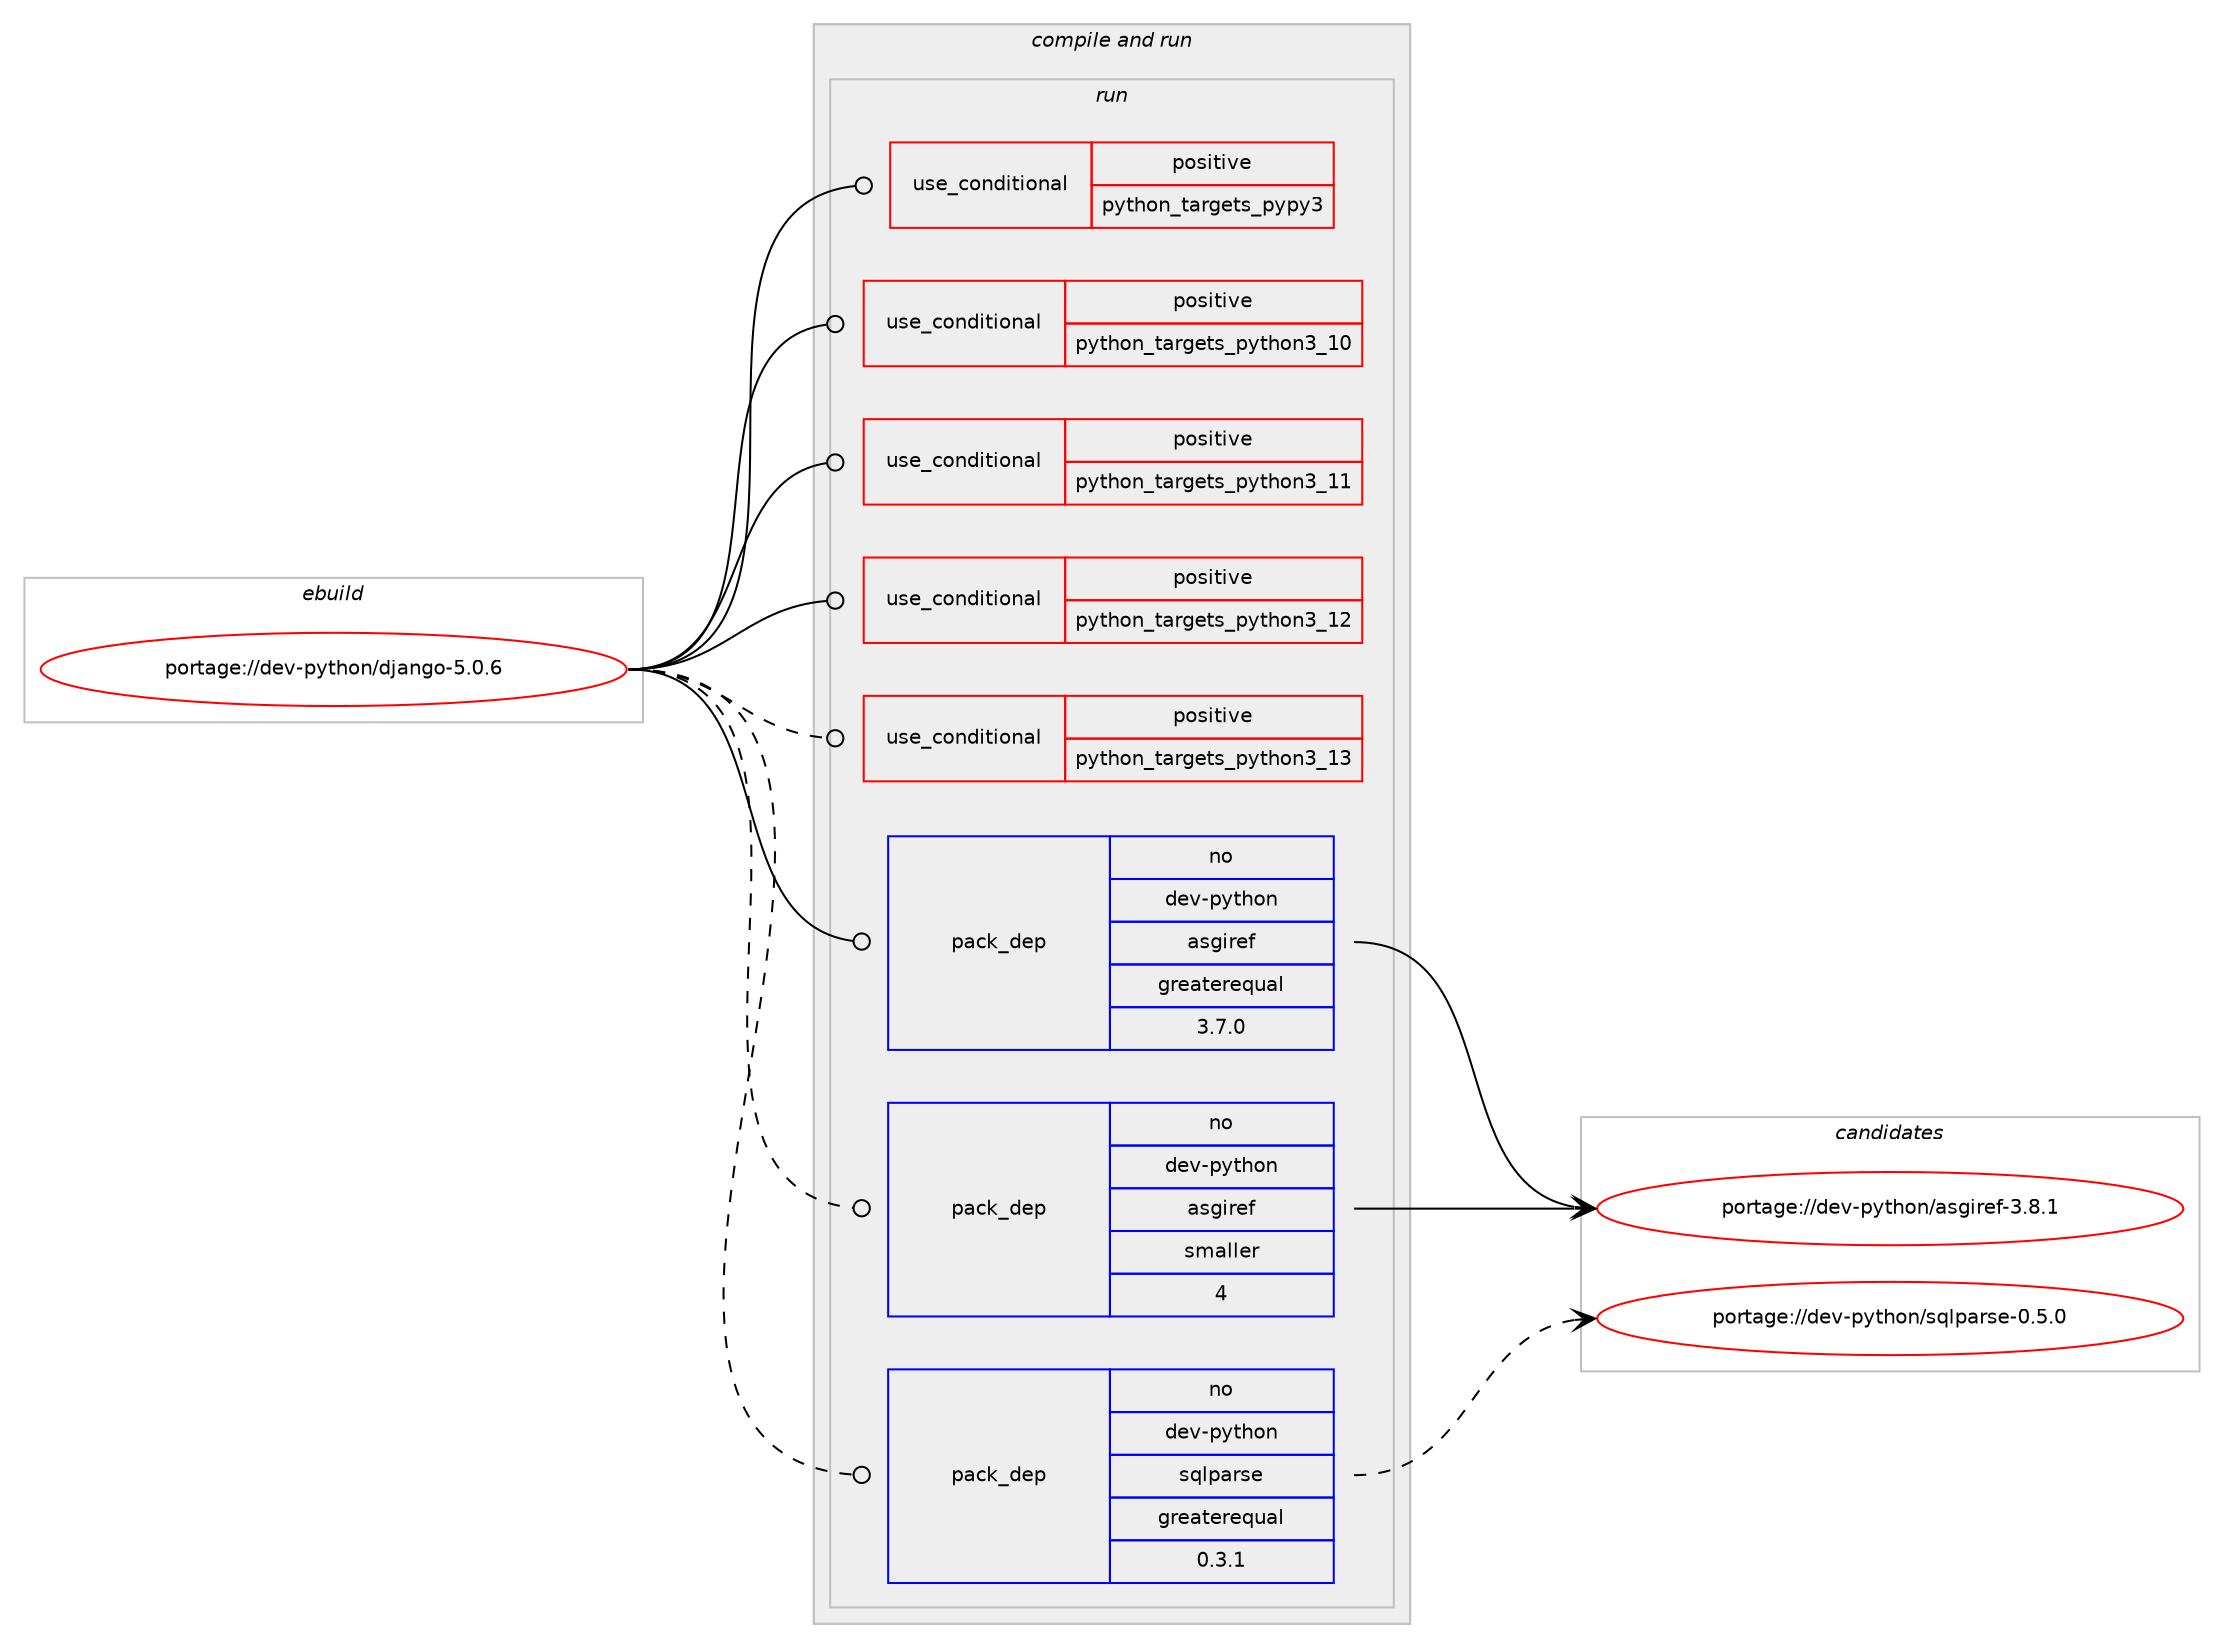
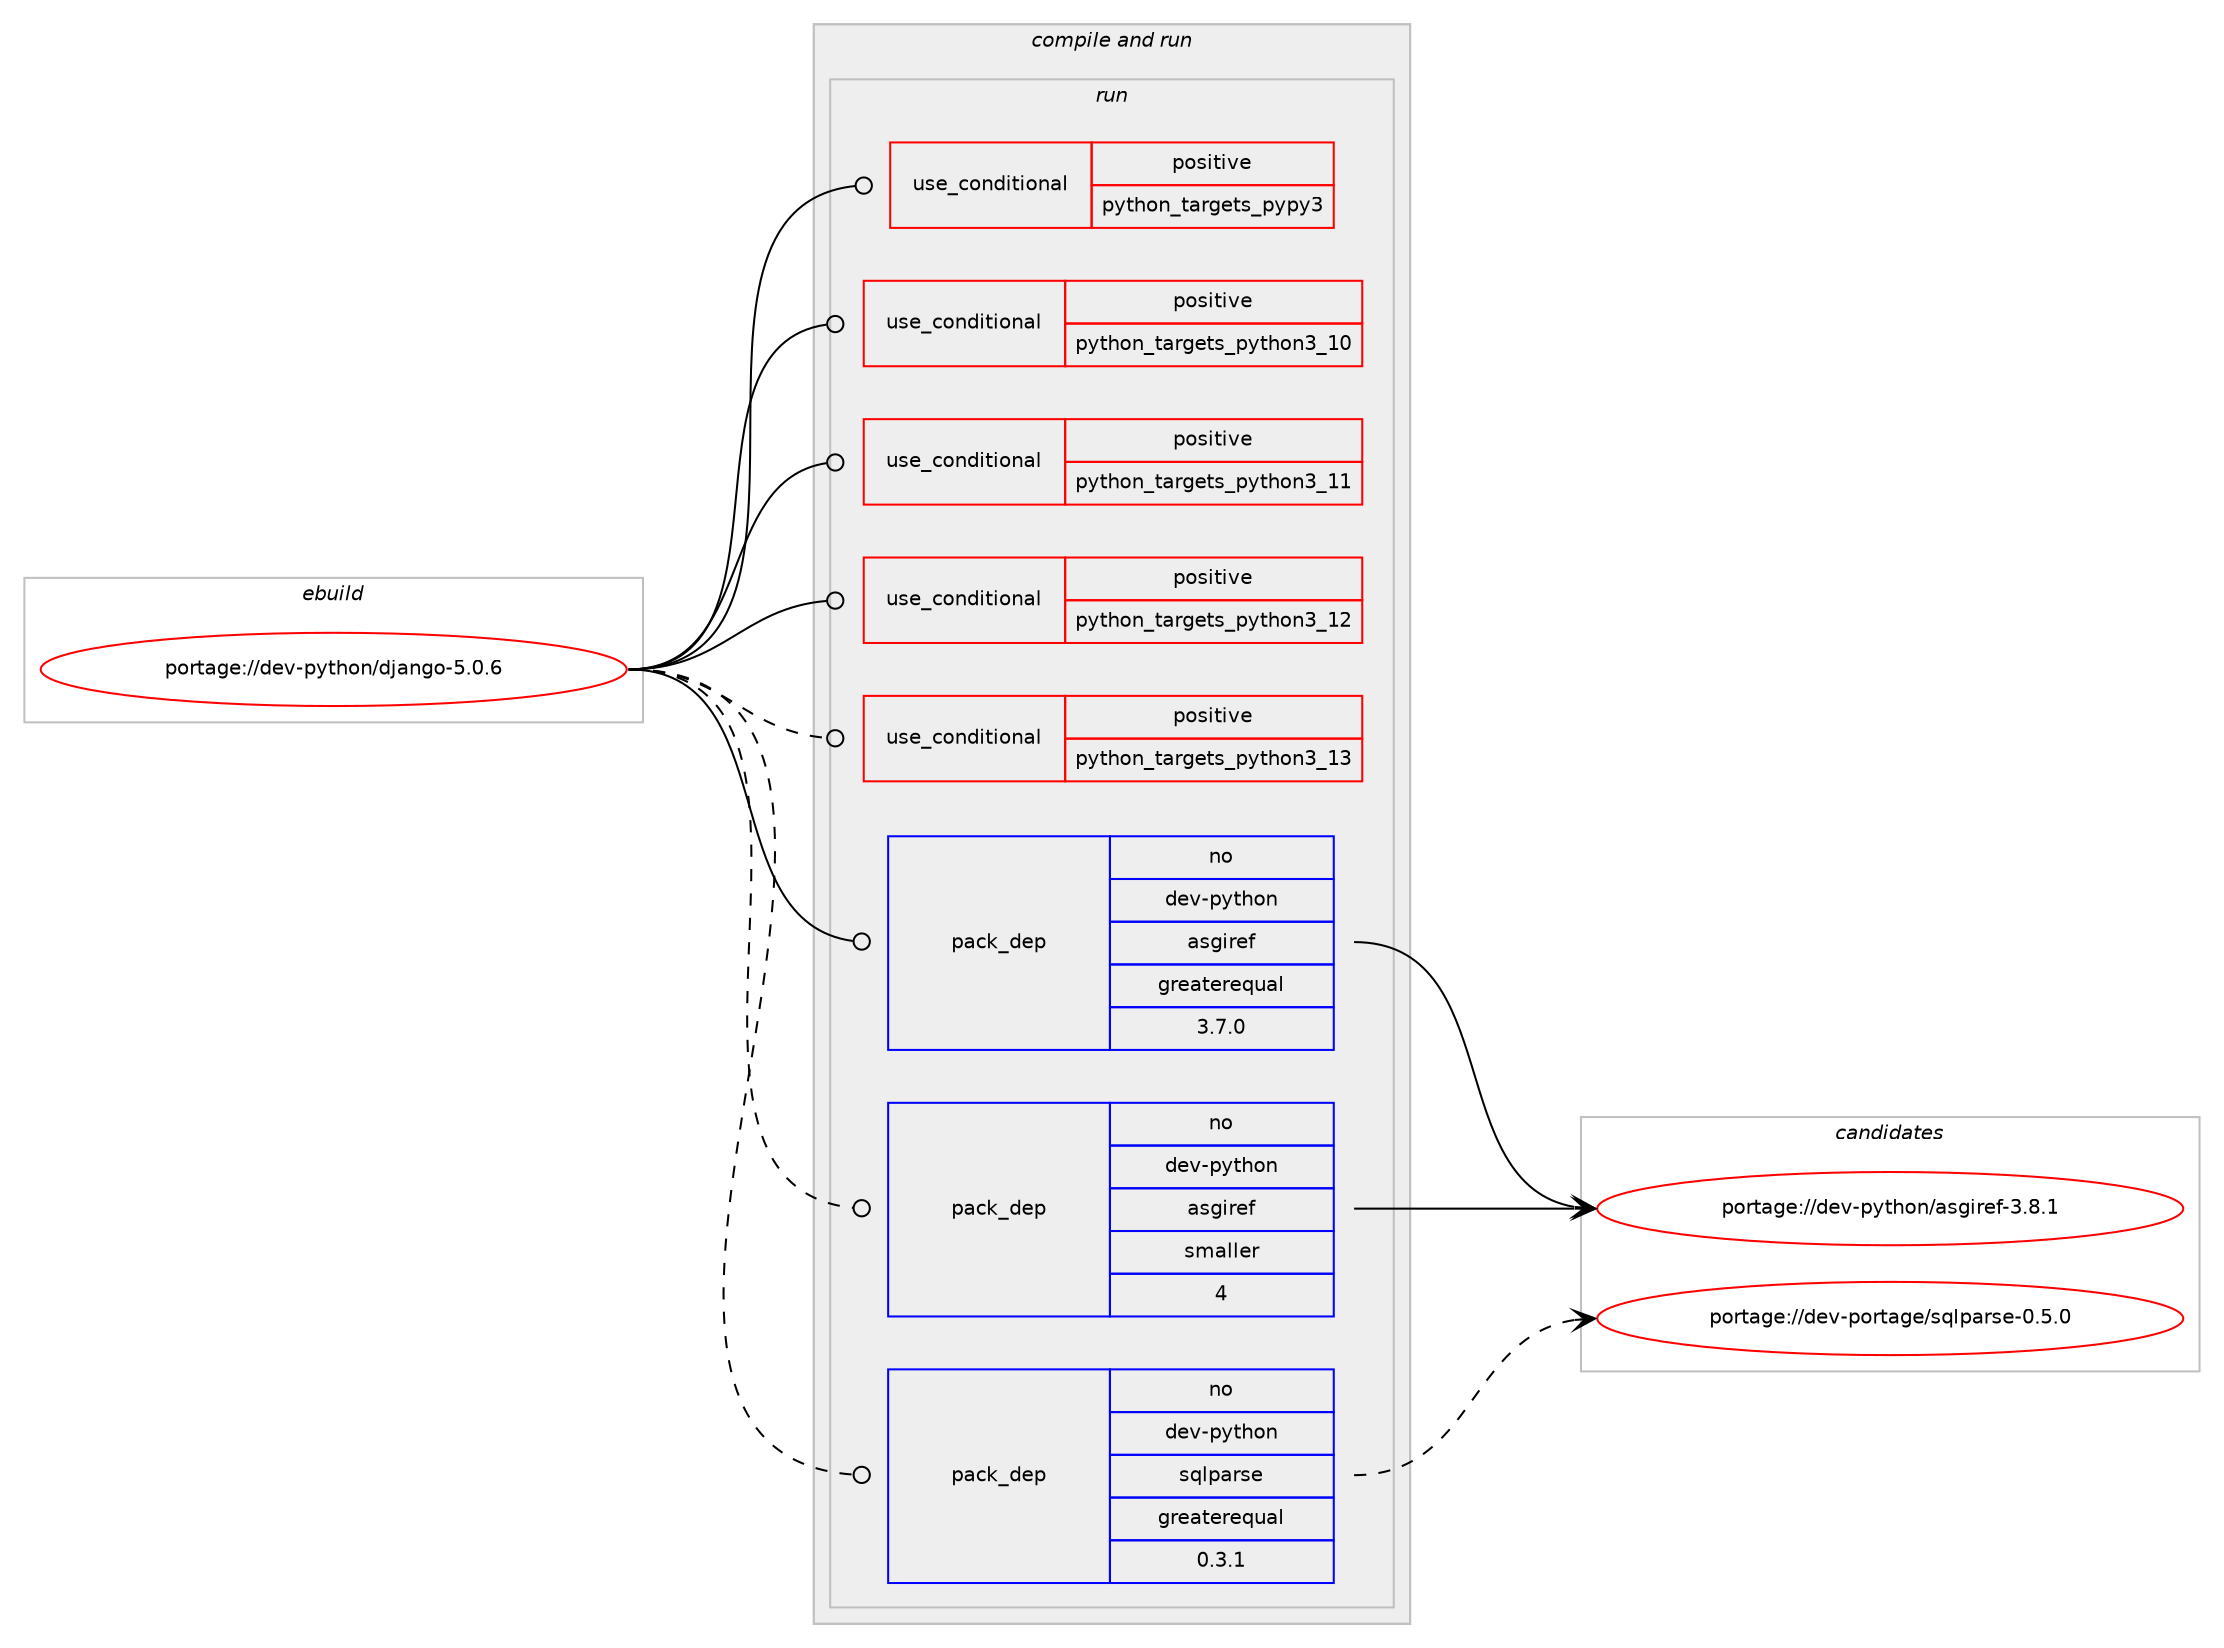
node "portage://dev-python/sqlparse-0.5.0": label "portage://dev-python/sqlparse-0.5.0" -> "portage://dev-portage/sqlparse-0.5.0"
